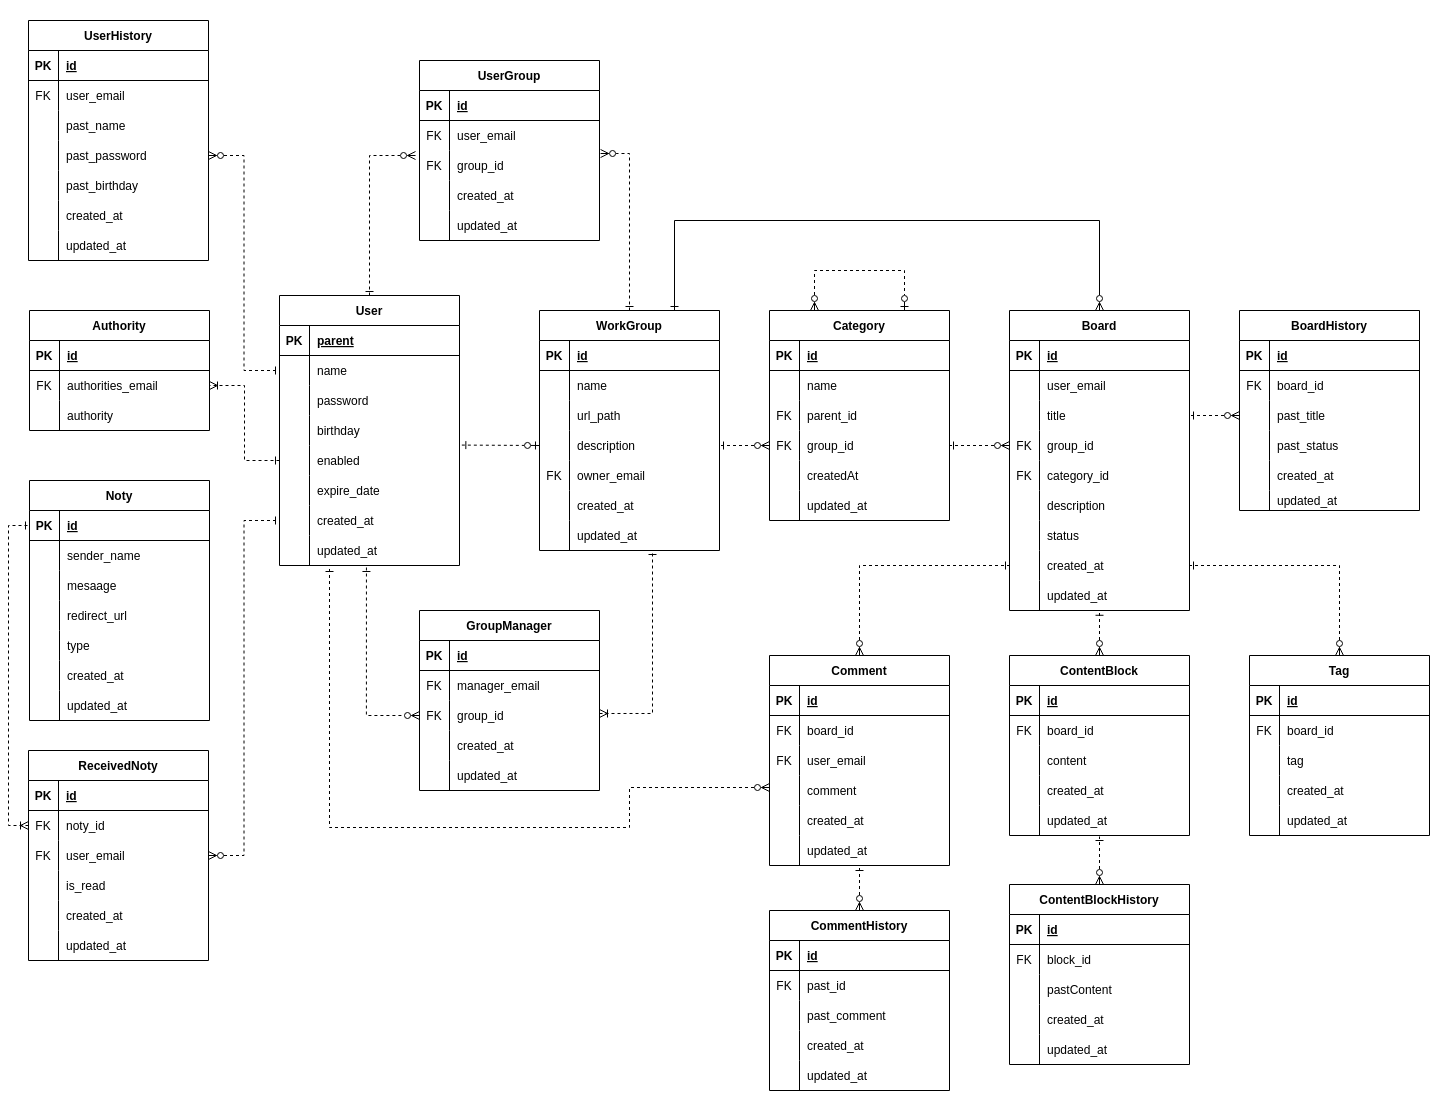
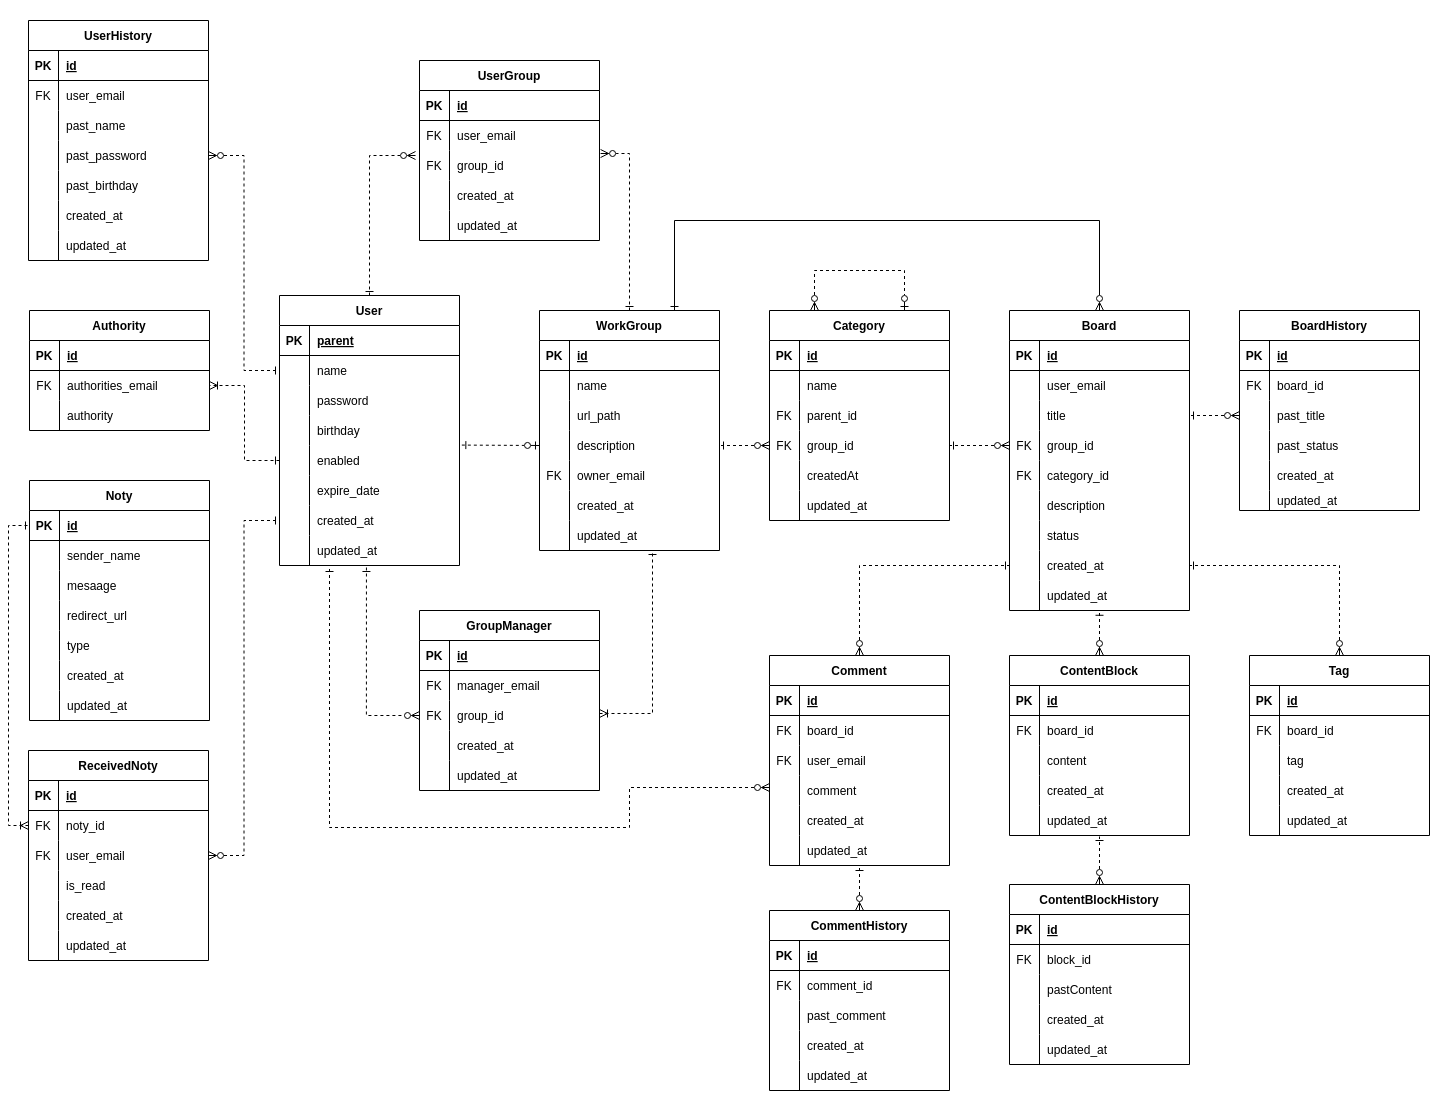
node "past_id": label "past_id" -> "comment_id"
